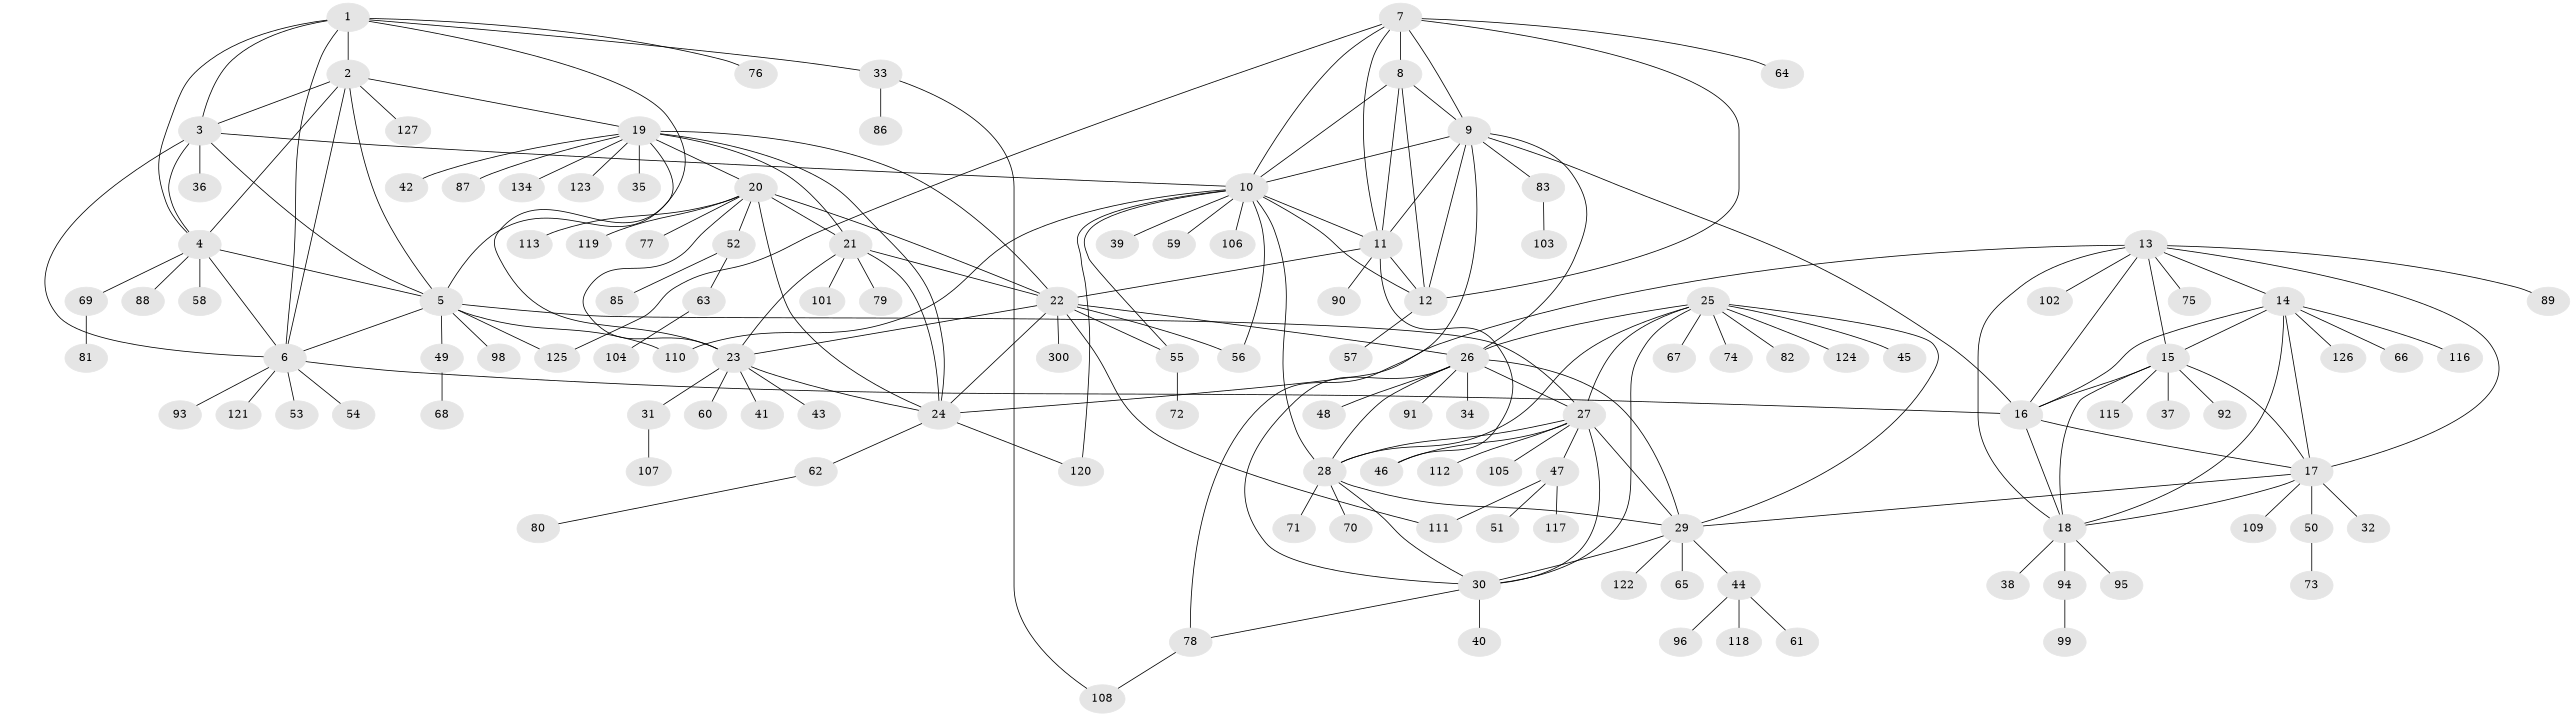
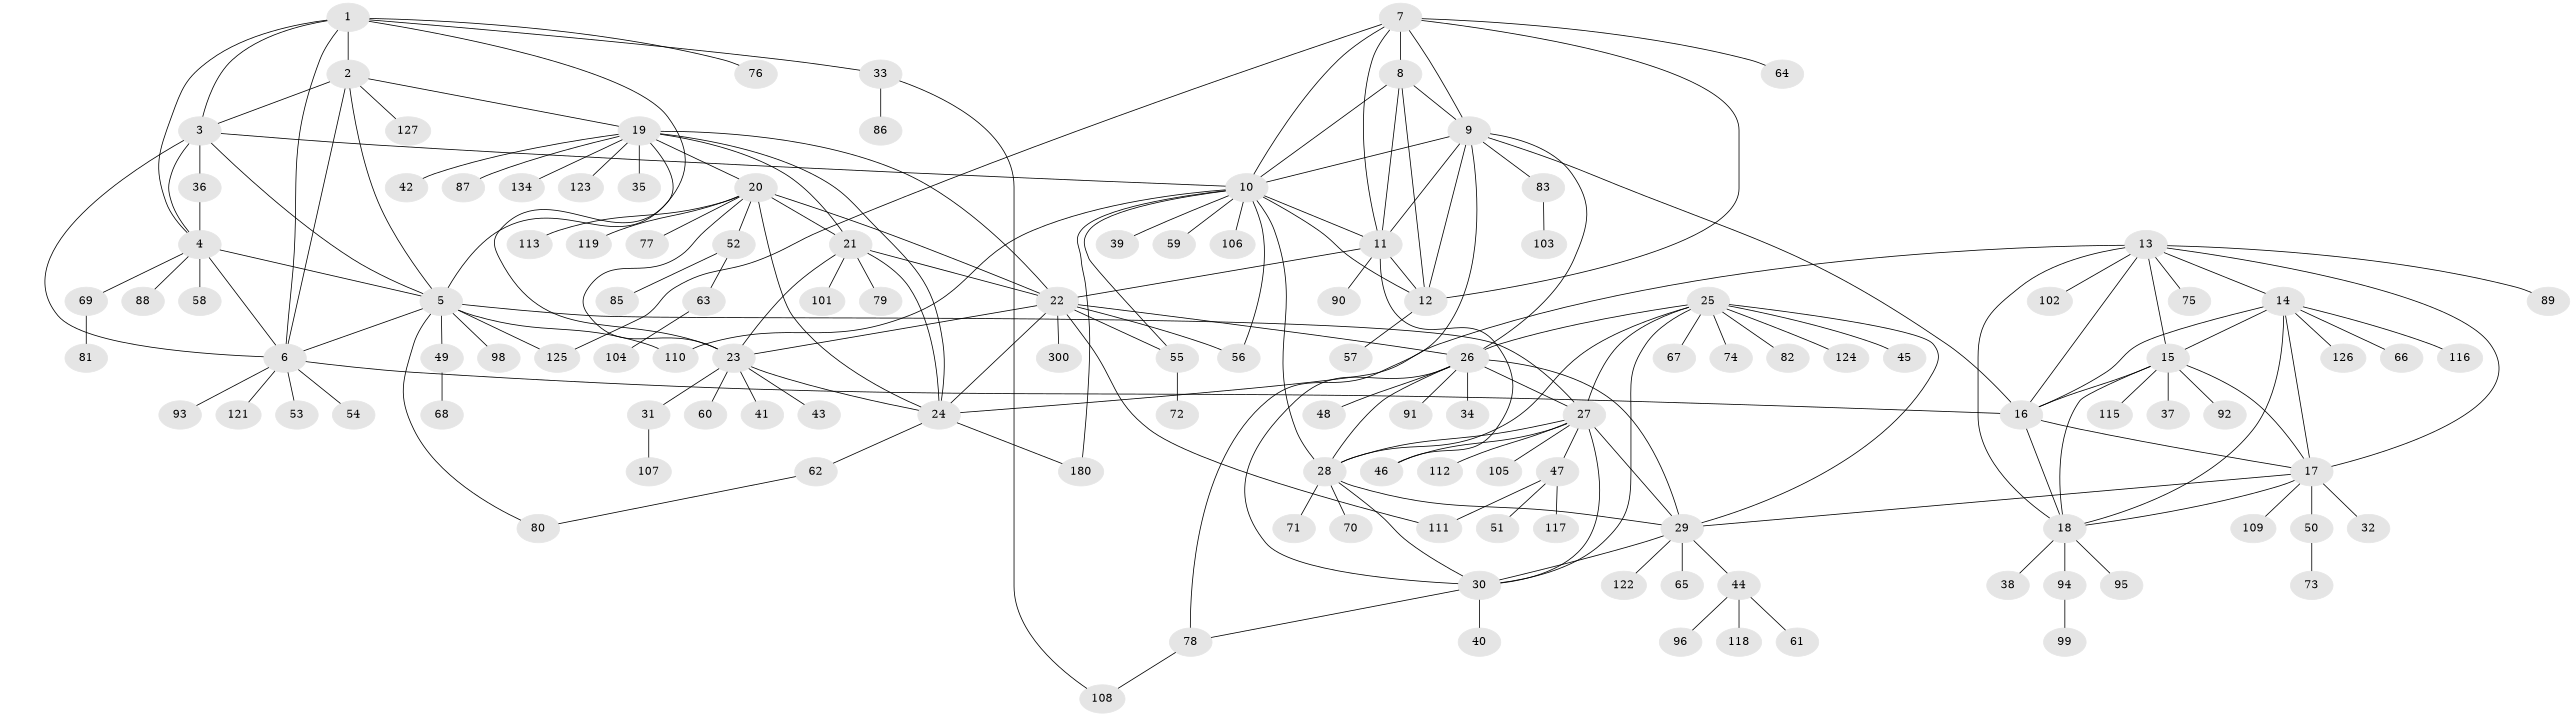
edge "2" -- "4": now "36" -- "4"
edge "5" -- "80": added
node "120": label "120" -> "180"
